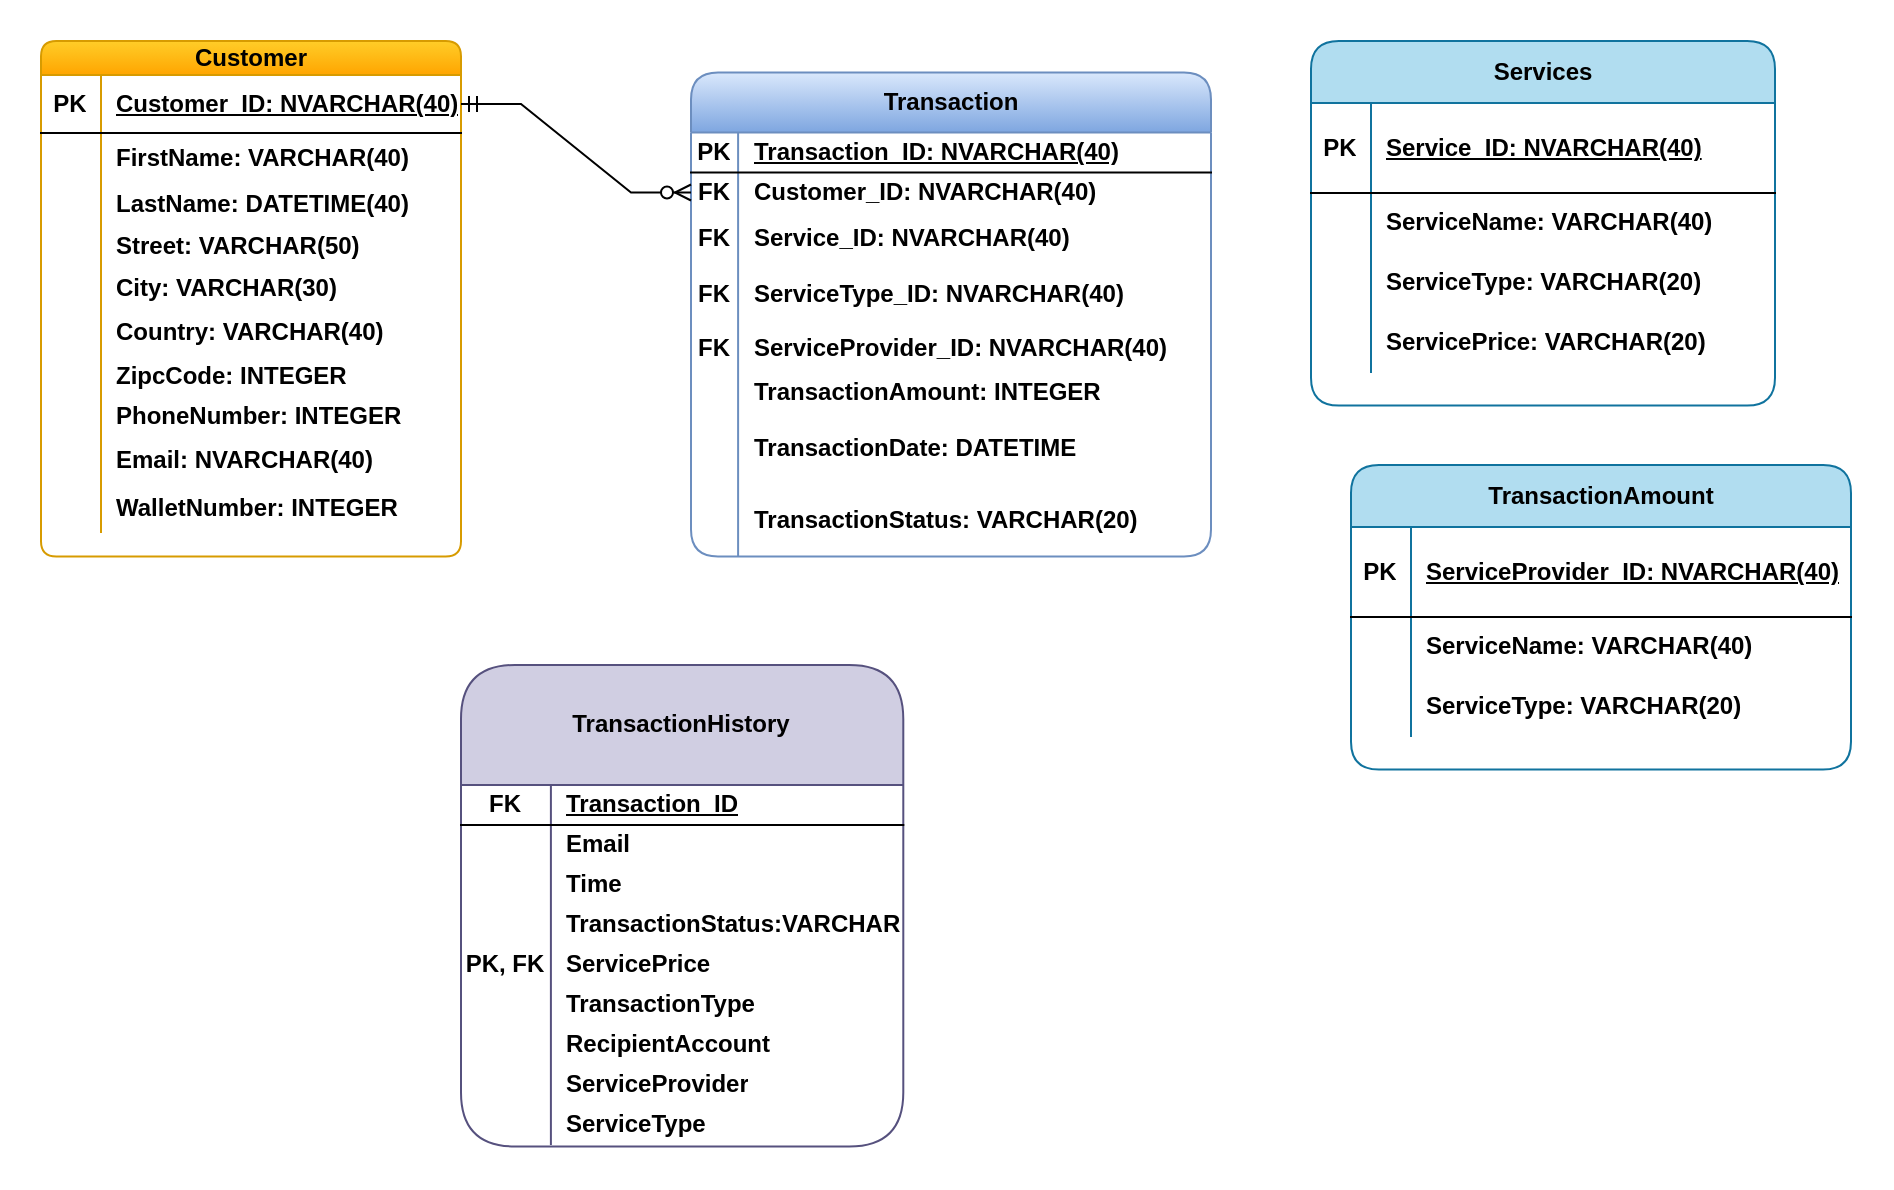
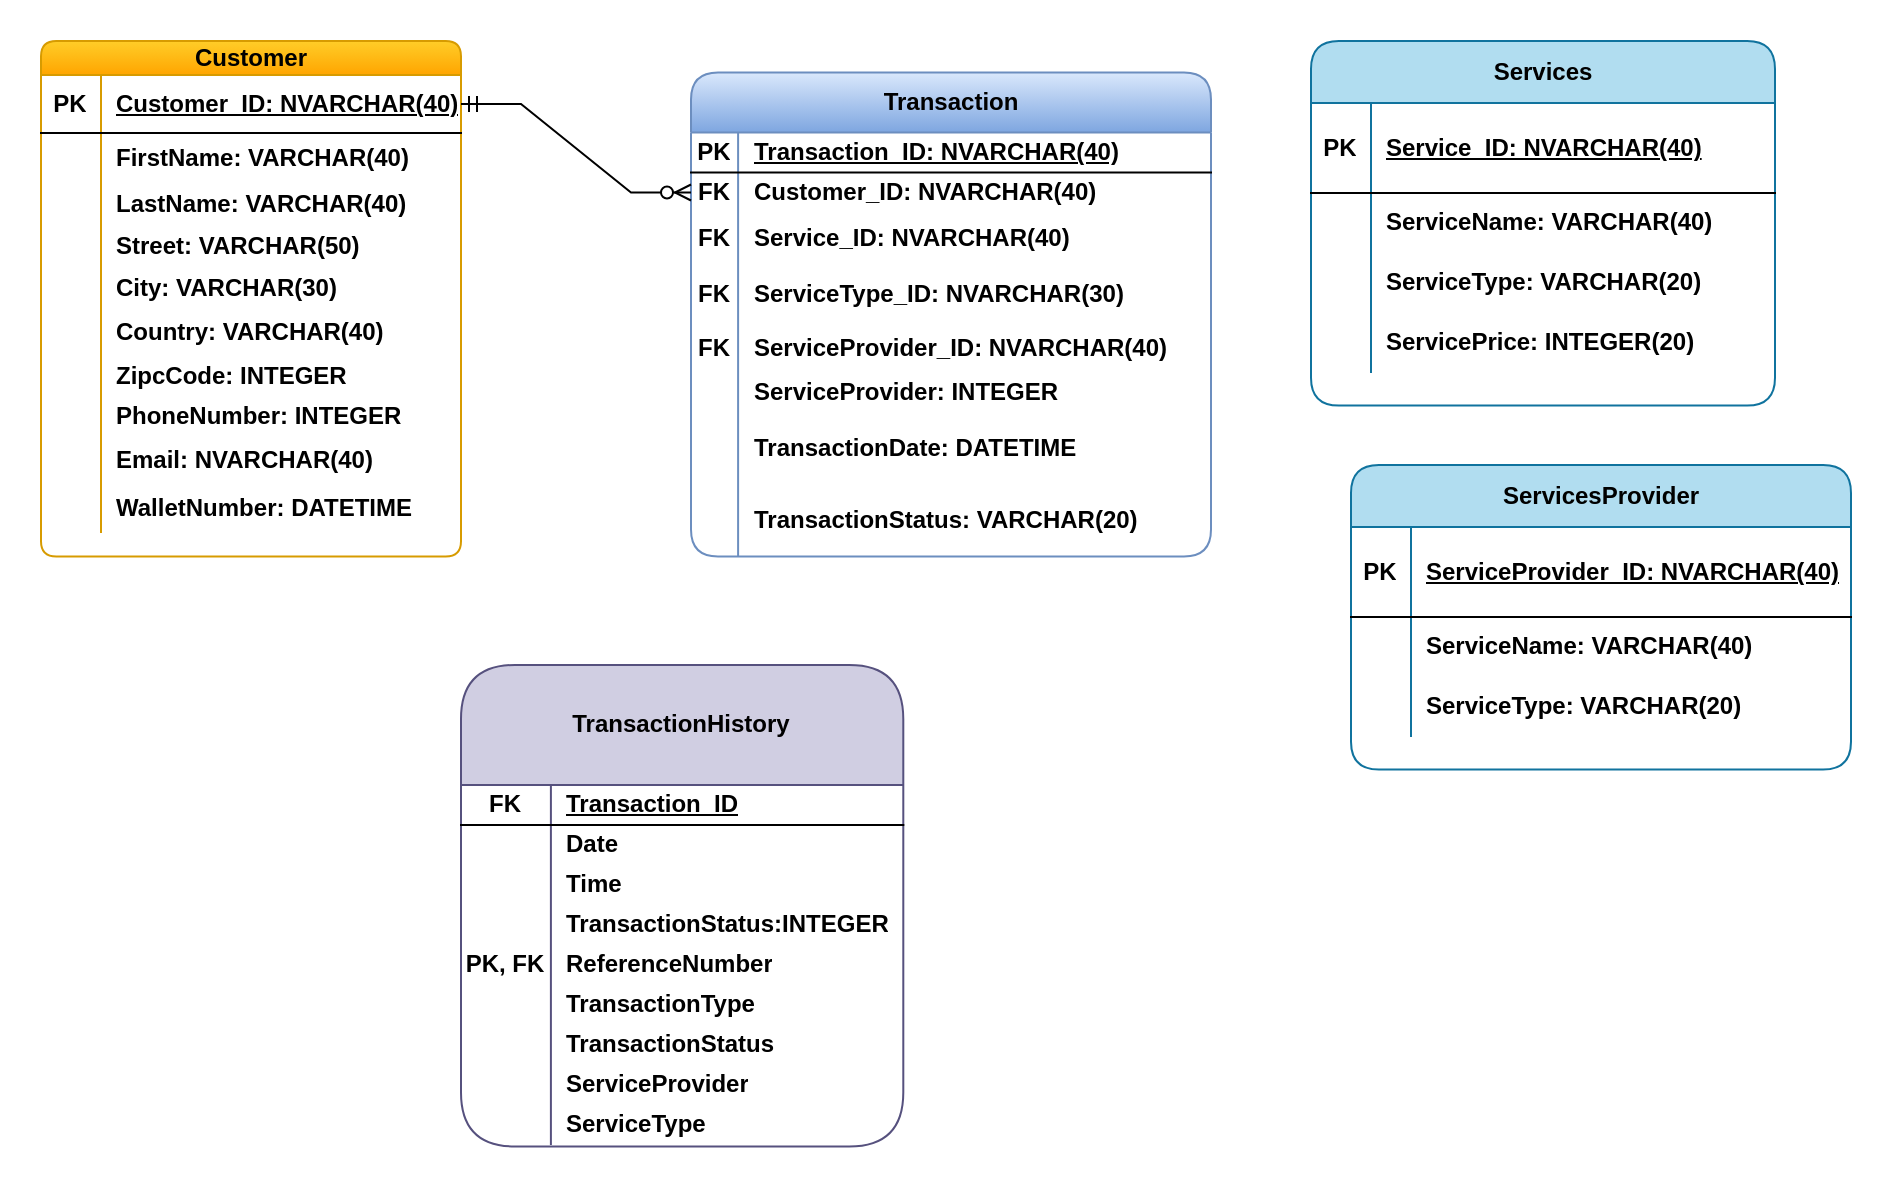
node "LastName: DATETIME(40)": label "LastName: DATETIME(40)" -> "LastName: VARCHAR(40)"
node "ServiceType_ID: NVARCHAR(40)": label "ServiceType_ID: NVARCHAR(40)" -> "ServiceType_ID: NVARCHAR(30)"
node "ServicePrice: VARCHAR(20)": label "ServicePrice: VARCHAR(20)" -> "ServicePrice: INTEGER(20)"
node "TransactionAmount: INTEGER": label "TransactionAmount: INTEGER" -> "ServiceProvider: INTEGER"
node "TransactionAmount": label "TransactionAmount" -> "ServicesProvider"
node "WalletNumber: INTEGER": label "WalletNumber: INTEGER" -> "WalletNumber: DATETIME"
node "Email": label "Email" -> "Date"
node "TransactionStatus:VARCHAR": label "TransactionStatus:VARCHAR" -> "TransactionStatus:INTEGER"
node "ServicePrice": label "ServicePrice" -> "ReferenceNumber"
node "RecipientAccount": label "RecipientAccount" -> "TransactionStatus"
